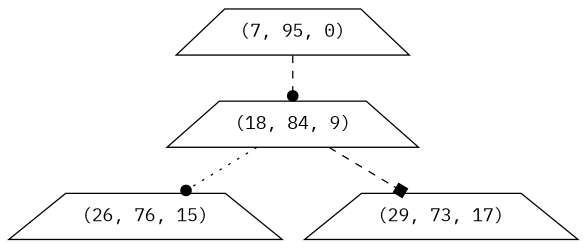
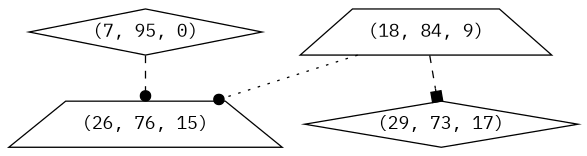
node "(7, 95, 0)": shape trapezium -> diamond
edge "(7, 95, 0)" -> "(18, 84, 9)": now "(7, 95, 0)" -> "(26, 76, 15)"
node "(29, 73, 17)": shape trapezium -> diamond
